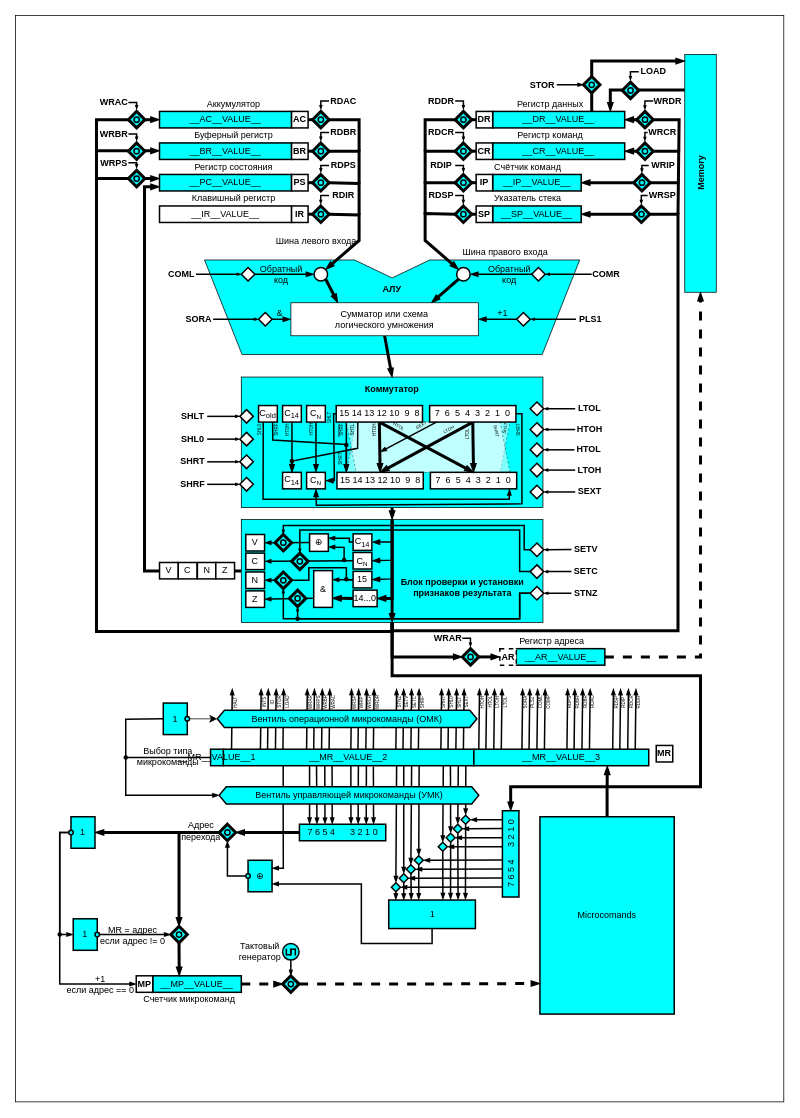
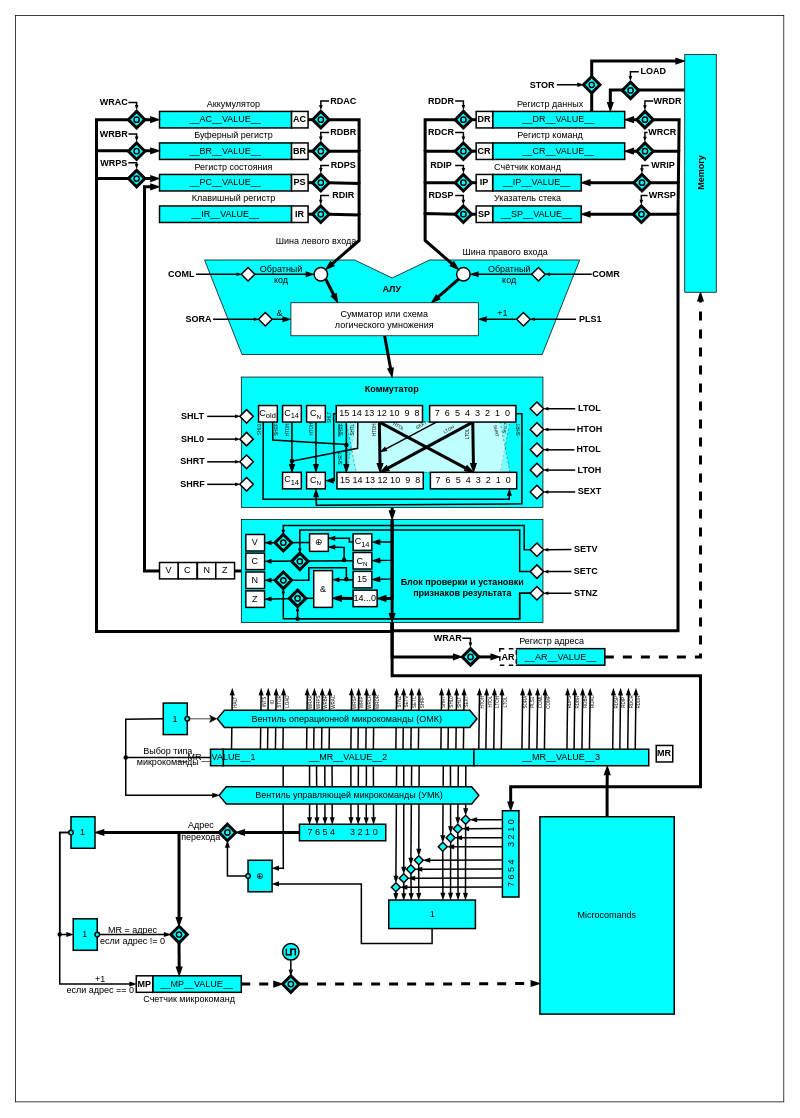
node "__IR__VALUE__": fillcolor #ffffff -> #00ffff
node "Тактовый генератор": removed
